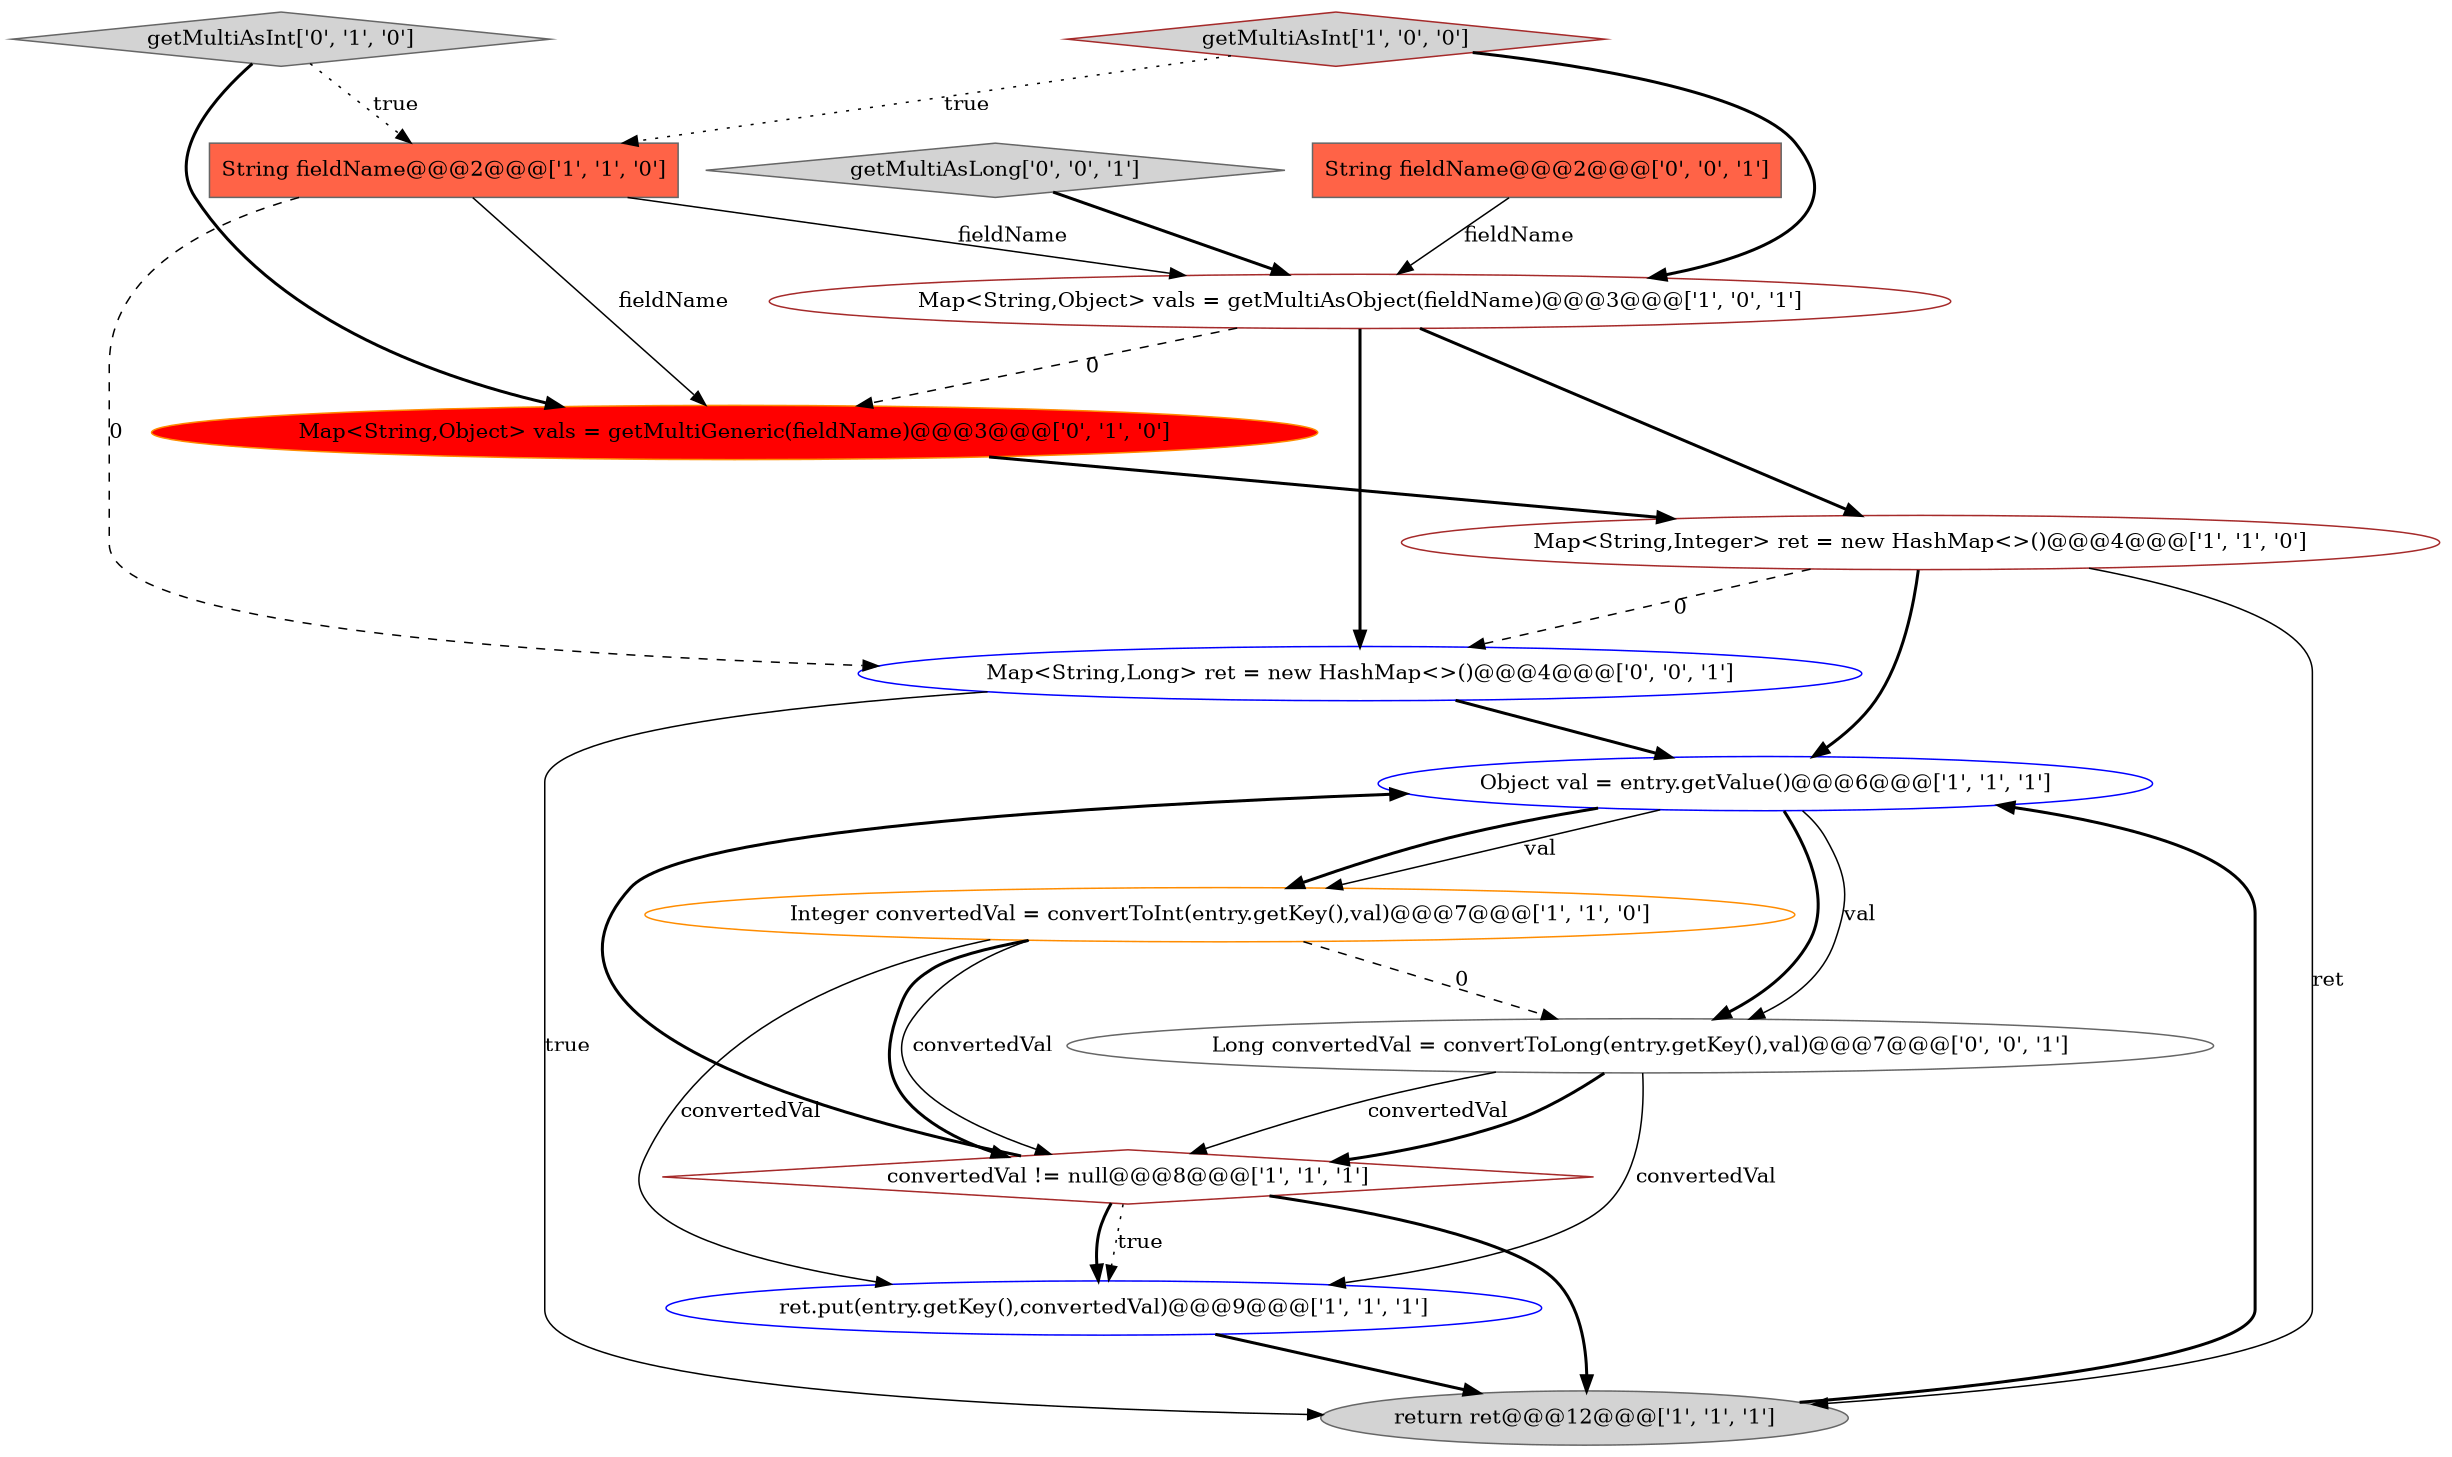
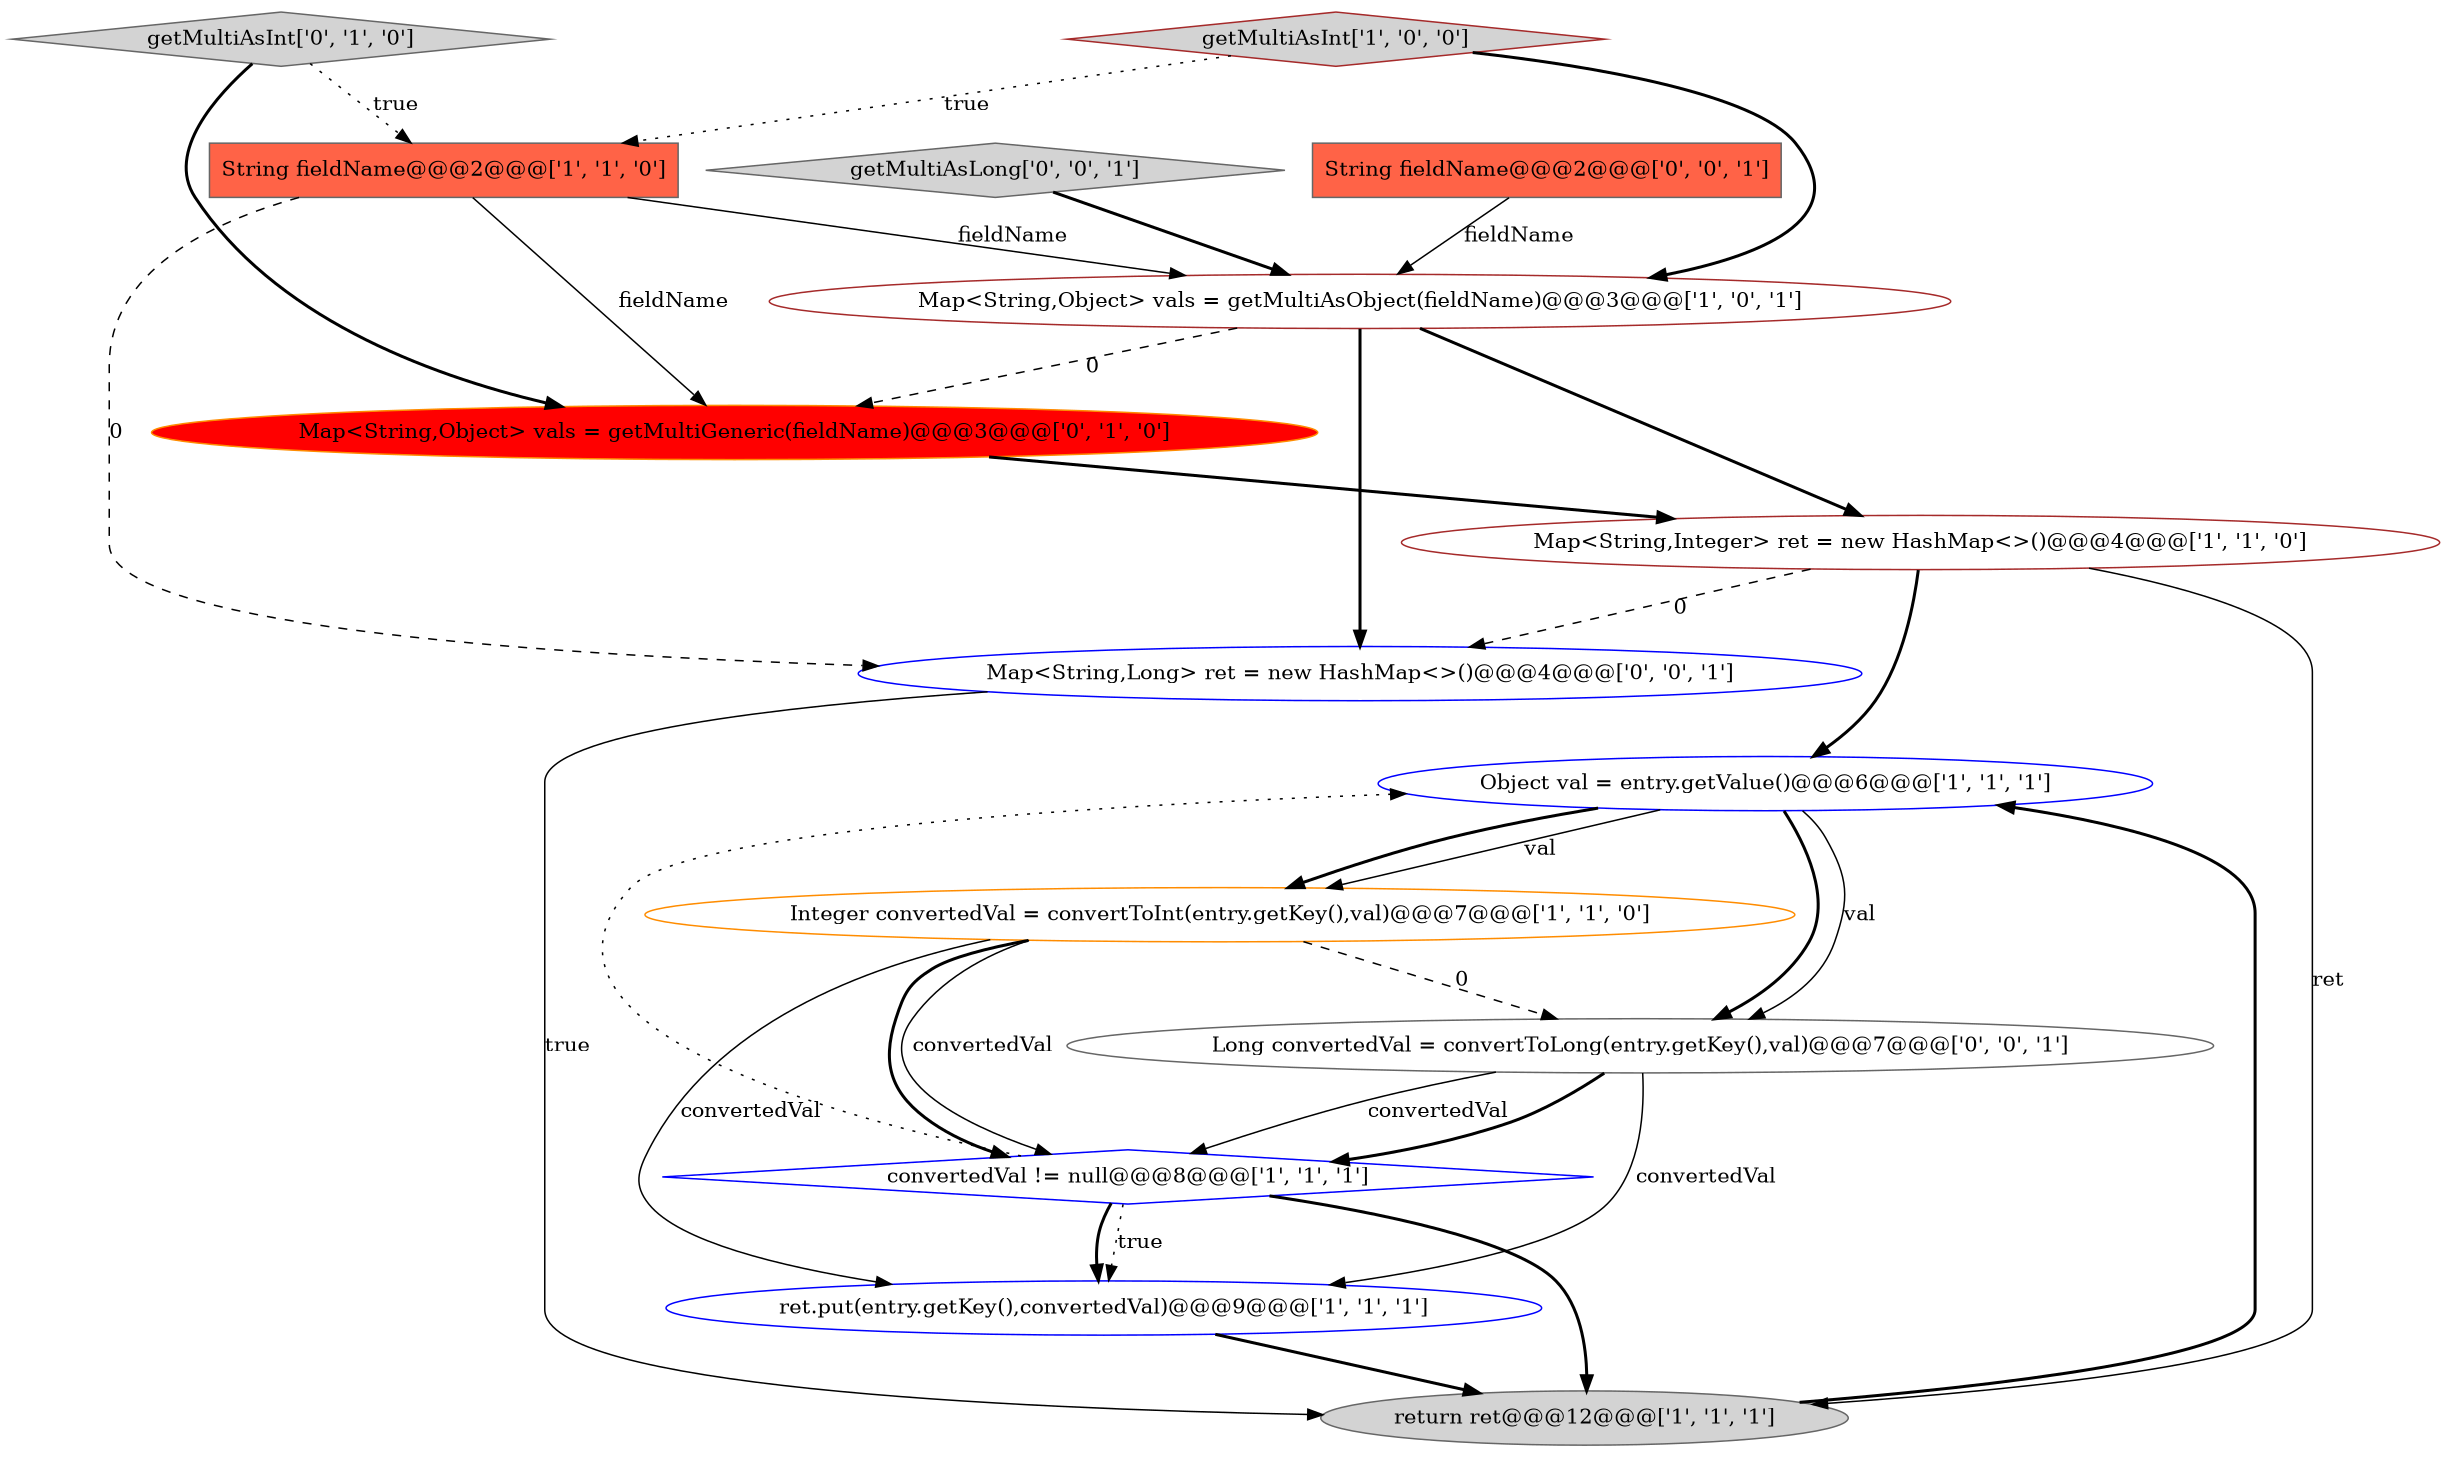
edge "Map<String,Long> ret = new HashMap<>()@@@4@@@['0', '0', '1']" -> "Object val = entry.getValue()@@@6@@@['1', '1', '1']": removed
edge "convertedVal != null@@@8@@@['1', '1', '1']" -> "Object val = entry.getValue()@@@6@@@['1', '1', '1']": style bold -> dotted
node "convertedVal != null@@@8@@@['1', '1', '1']": color brown -> blue
